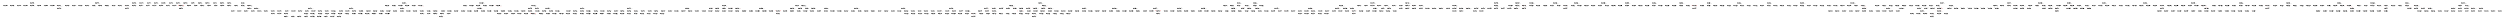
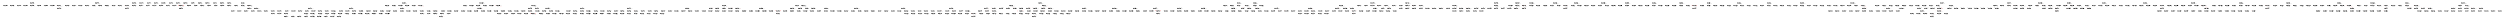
node "Func_804B1C2": added
